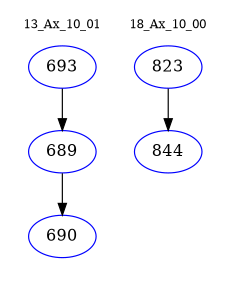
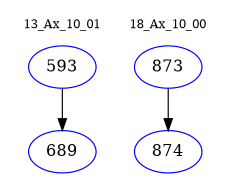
node "693": label "693" -> "593"
node "823": label "823" -> "873"
node "844": label "844" -> "874"
node "690": removed
